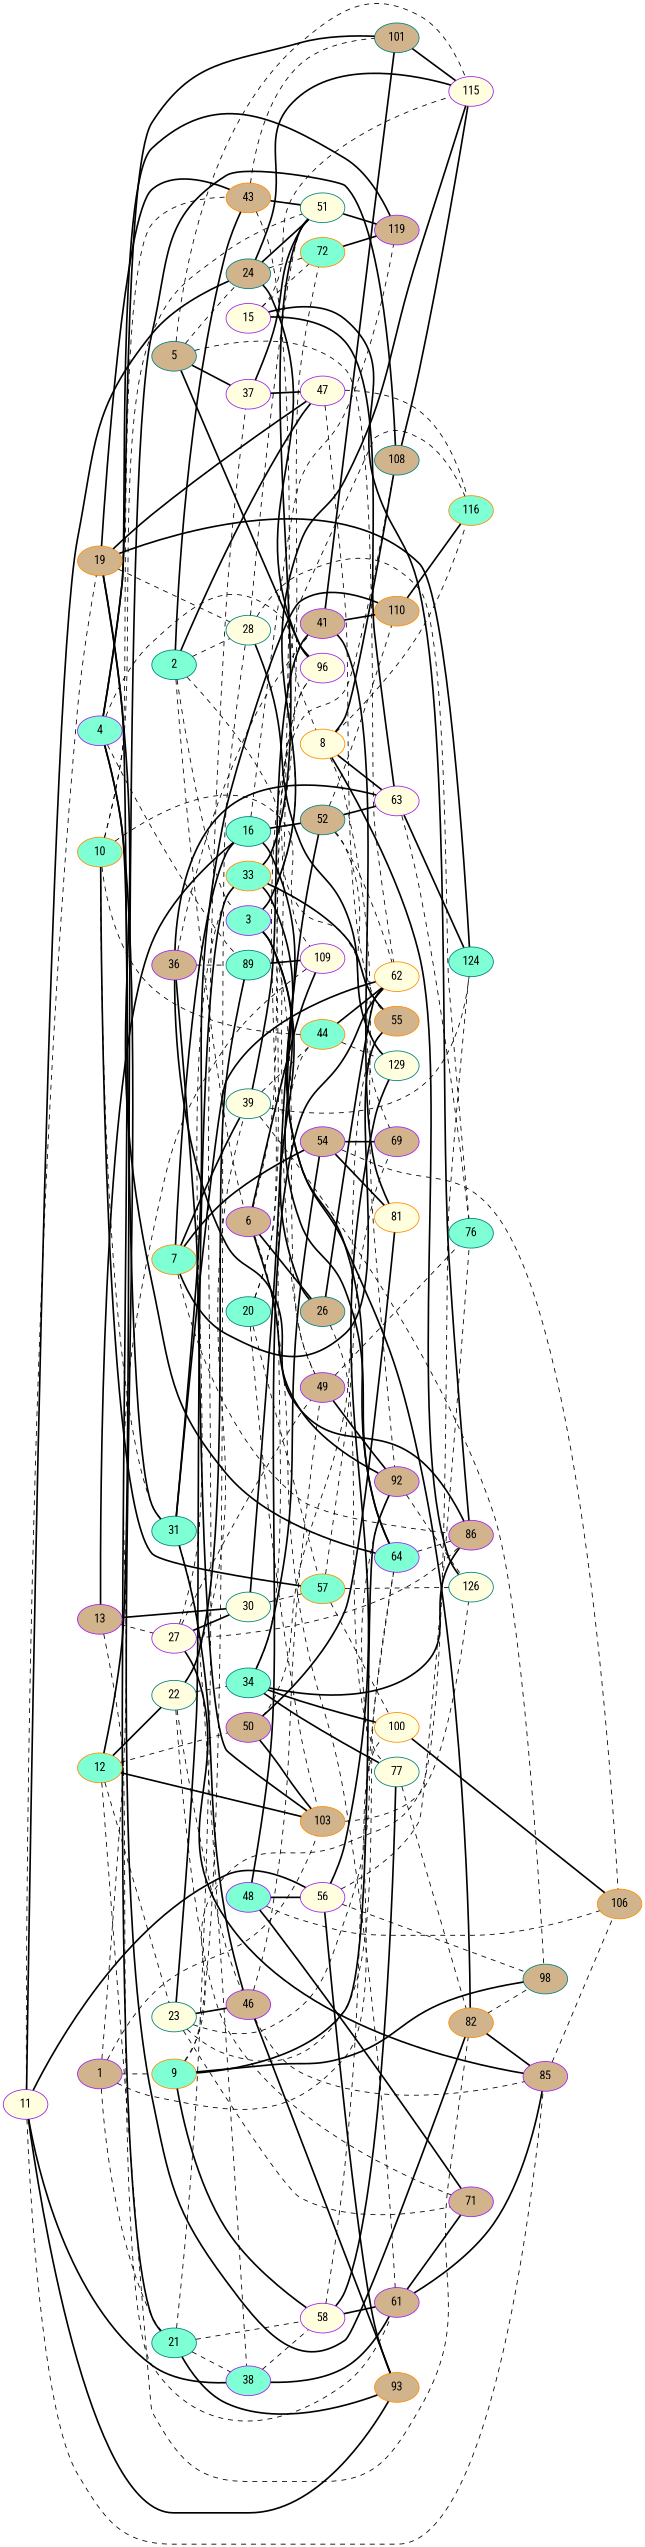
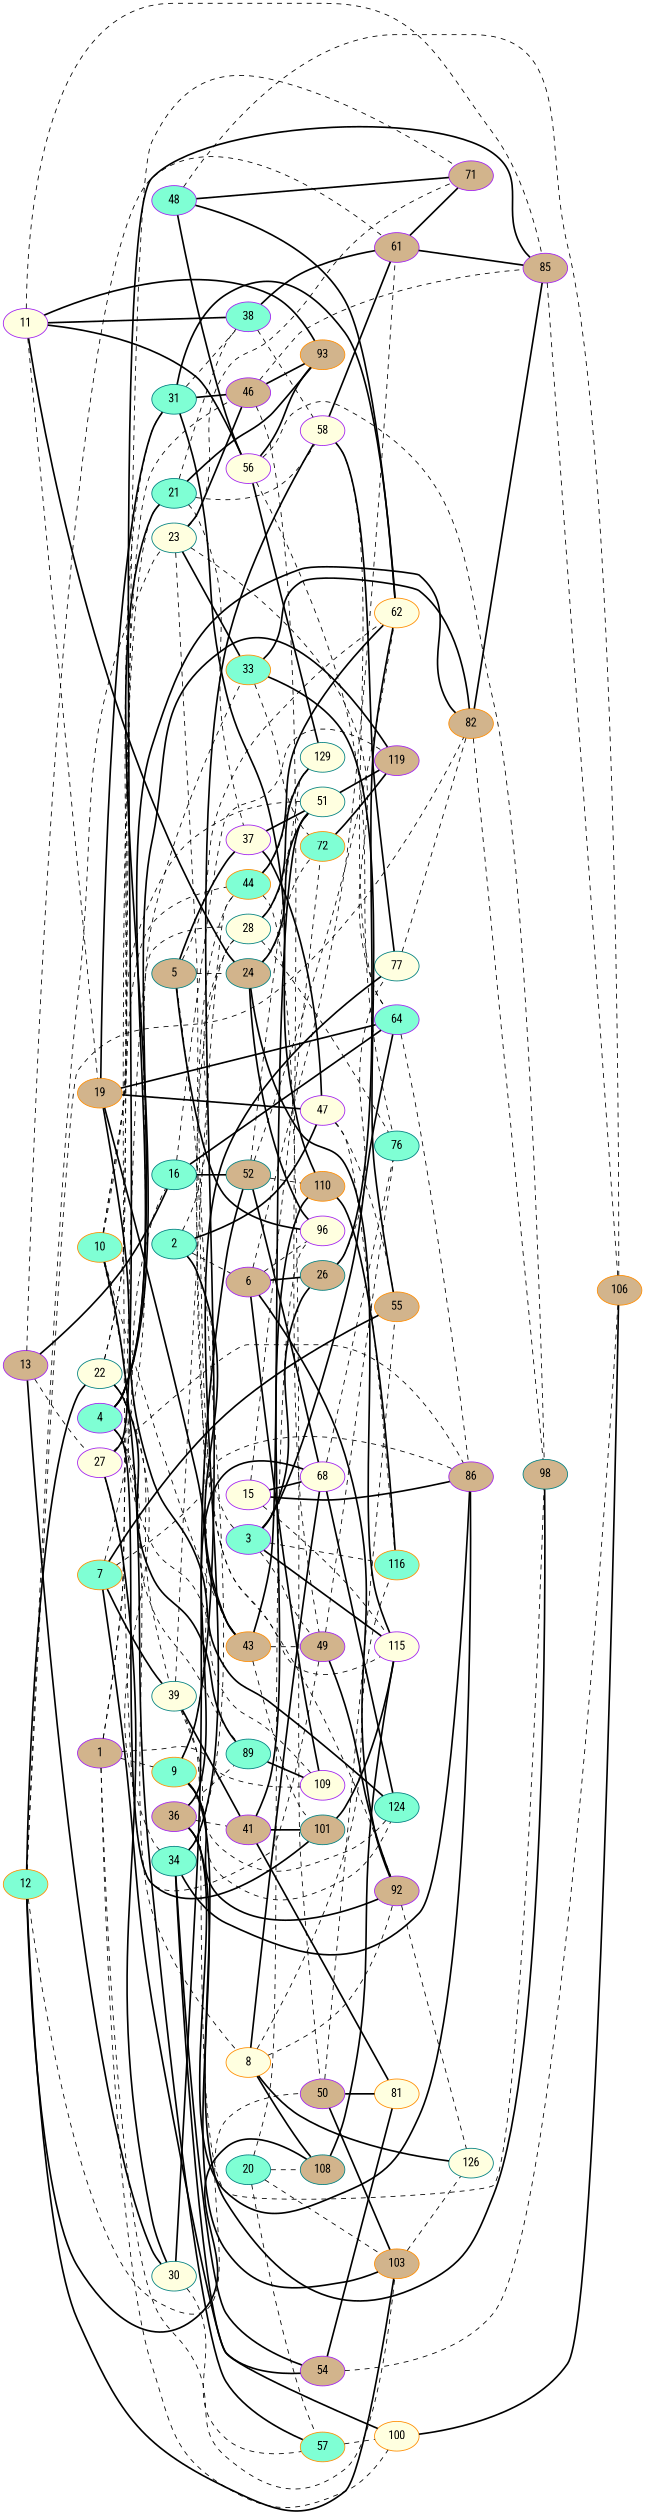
edge "51" -- "33": removed
edge "19" -- "28": now "1" -- "28"
node "63": label "63" -> "68"
edge "16" -- "7": style bold -> dashed
node "69": removed
edge "126" -- "57": removed
edge "44" -- "50": added
